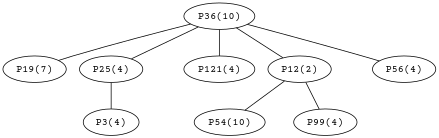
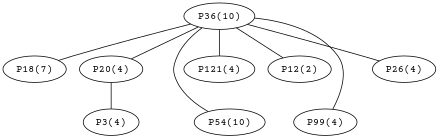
node "P19(7)": label "P19(7)" -> "P18(7)"
node "P25(4)": label "P25(4)" -> "P20(4)"
node "P56(4)": label "P56(4)" -> "P26(4)"
edge "P12(2)" -- "P54(10)": now "P36(10)" -- "P54(10)"
edge "P12(2)" -- "P99(4)": now "P36(10)" -- "P99(4)"
